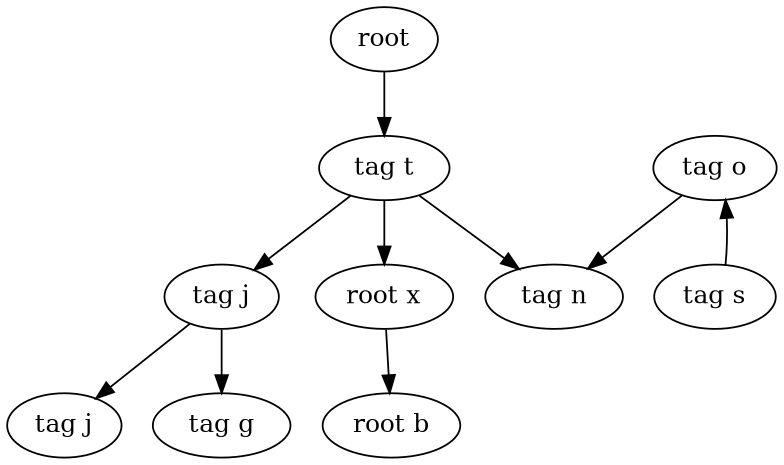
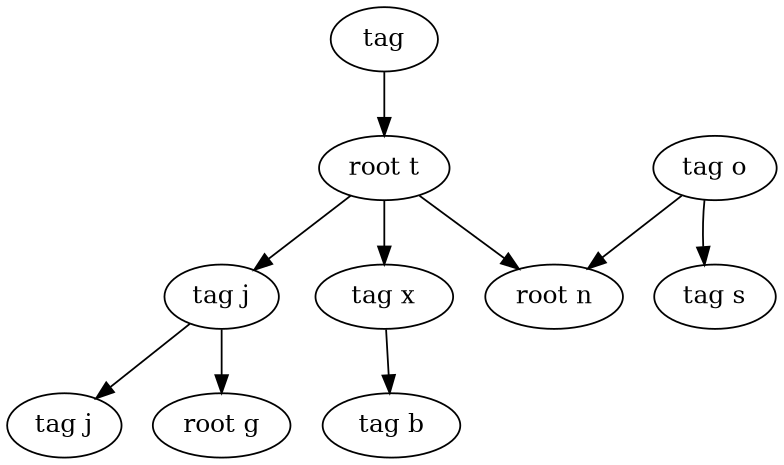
node "root": label "root" -> "tag"
node "tag t": label "tag t" -> "root t"
edge "tag s" -> "tag o": reversed
node "root x": label "root x" -> "tag x"
node "tag n": label "tag n" -> "root n"
node "tag g": label "tag g" -> "root g"
node "root b": label "root b" -> "tag b"
